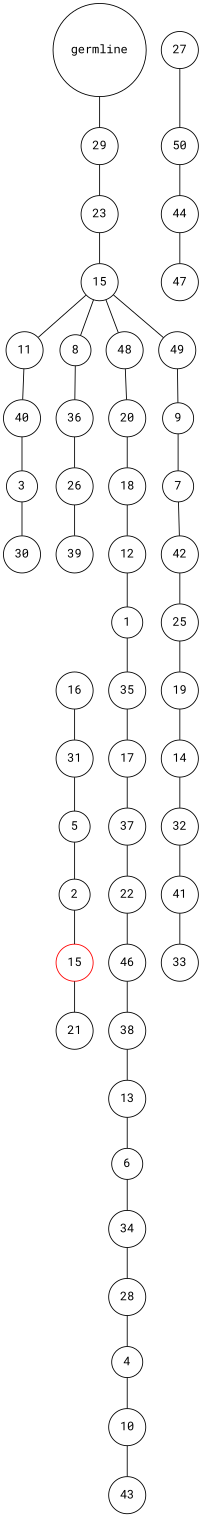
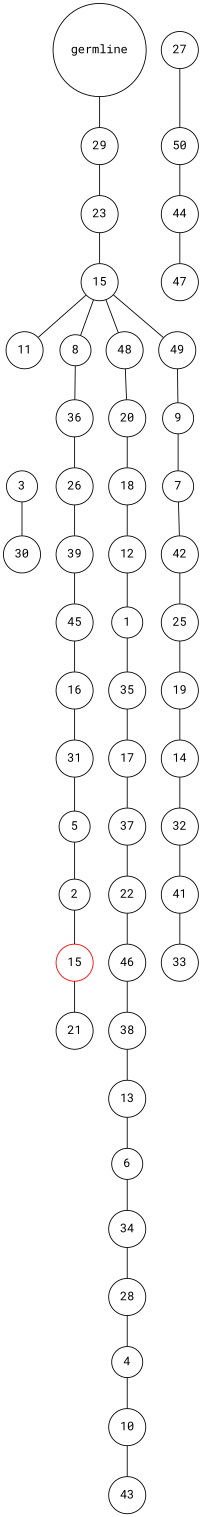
node "40": removed
node "45": added
